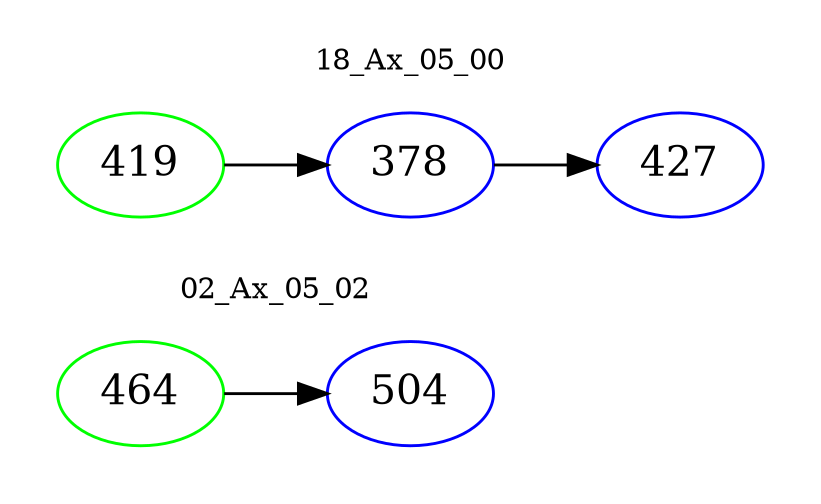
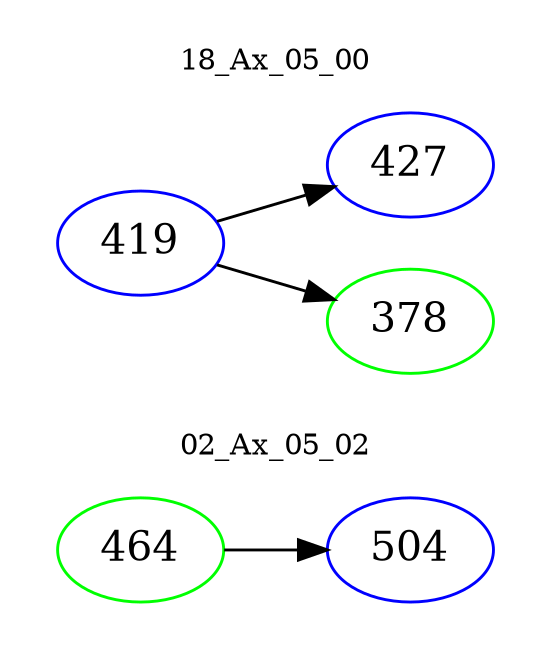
node "419": color green -> blue
node "378": color blue -> green
edge "378" -> "427": now "419" -> "427"
